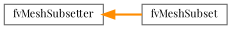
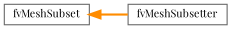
edge "fvMeshSubset" -> "fvMeshSubsetter": reversed
